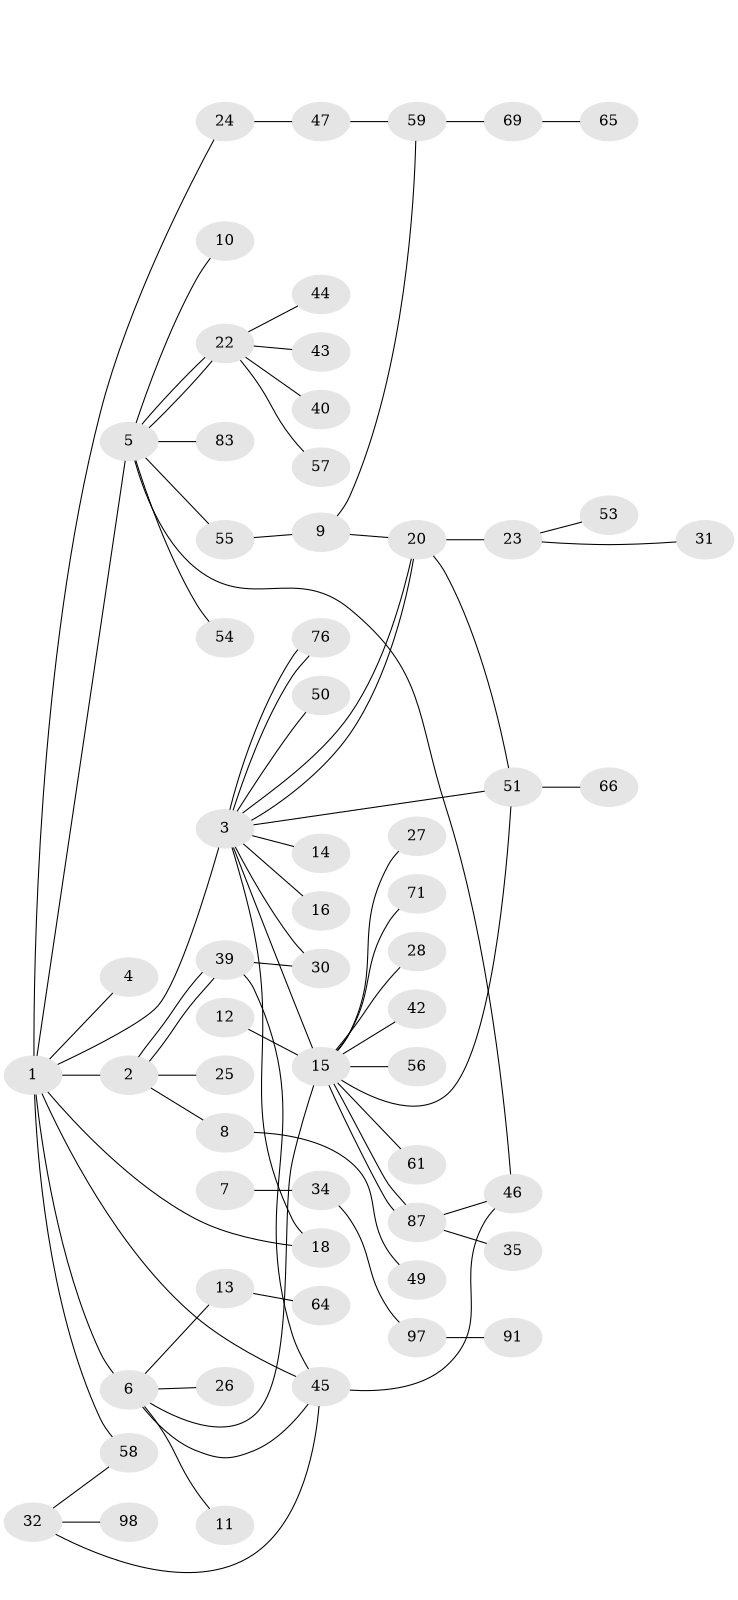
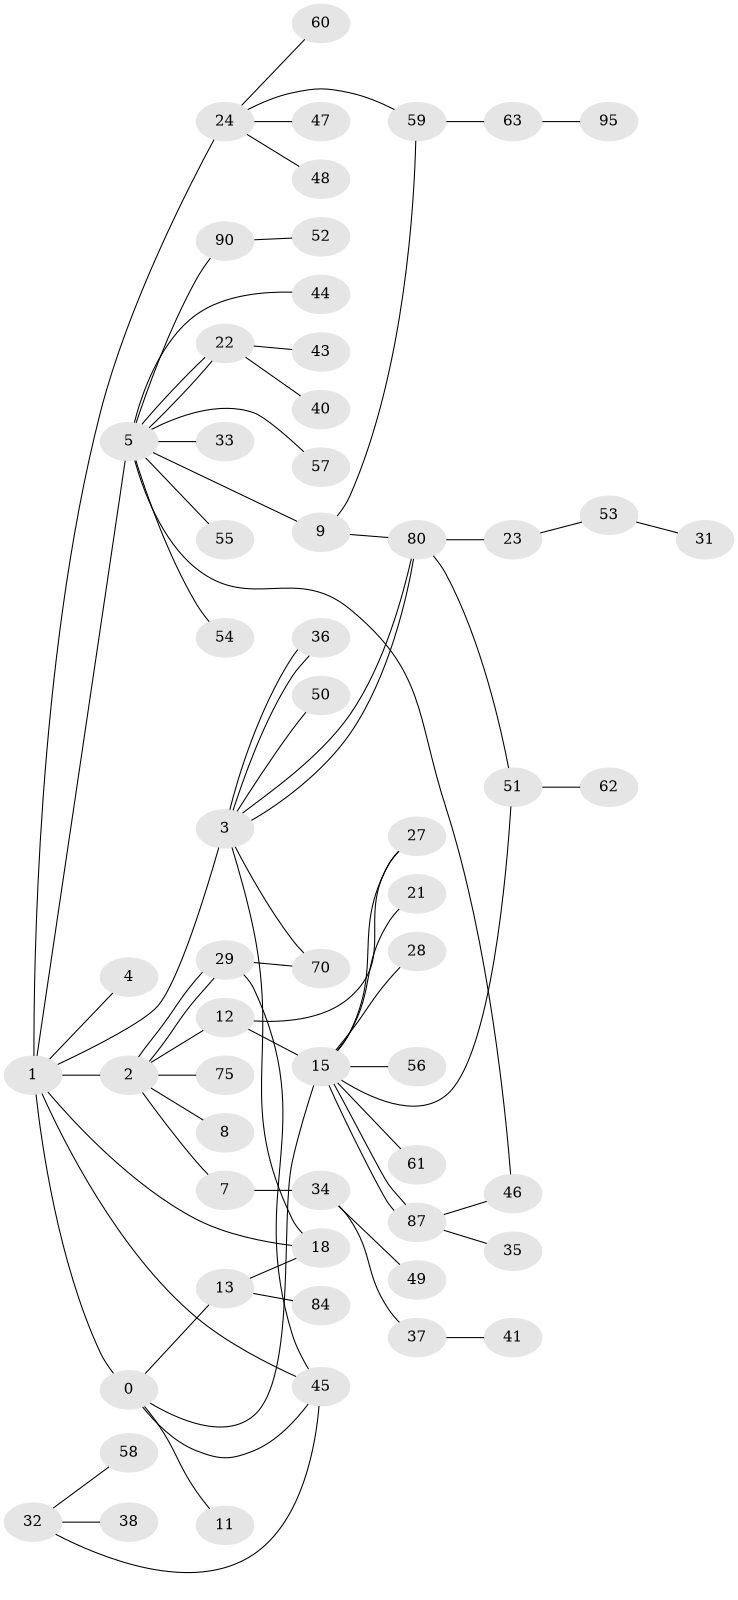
node "60": added
edge "47" -- "59": now "24" -- "59"
node "69": label "69" -> "63"
node "65": label "65" -> "95"
node "48": added
node "52": added
node "10": label "10" -> "90"
edge "44" -- "22": now "44" -- "5"
edge "22" -- "57": now "5" -- "57"
node "83": label "83" -> "33"
edge "9" -- "55": now "9" -- "5"
node "20": label "20" -> "80"
edge "23" -- "31": now "53" -- "31"
node "76": label "76" -> "36"
node "66": label "66" -> "62"
edge "51" -- "3": removed
node "14": removed
node "71": label "71" -> "21"
node "16": removed
edge "3" -- "15": removed
node "39": label "39" -> "29"
node "30": label "30" -> "70"
edge "27" -- "12": added
node "42": removed
edge "12" -- "2": added
node "25": label "25" -> "75"
edge "2" -- "7": added
edge "8" -- "49": now "34" -- "49"
edge "18" -- "13": added
edge "1" -- "58": removed
node "64": label "64" -> "84"
node "97": label "97" -> "37"
node "91": label "91" -> "41"
edge "46" -- "45": removed
node "26": removed
node "6": label "6" -> "0"
node "98": label "98" -> "38"
